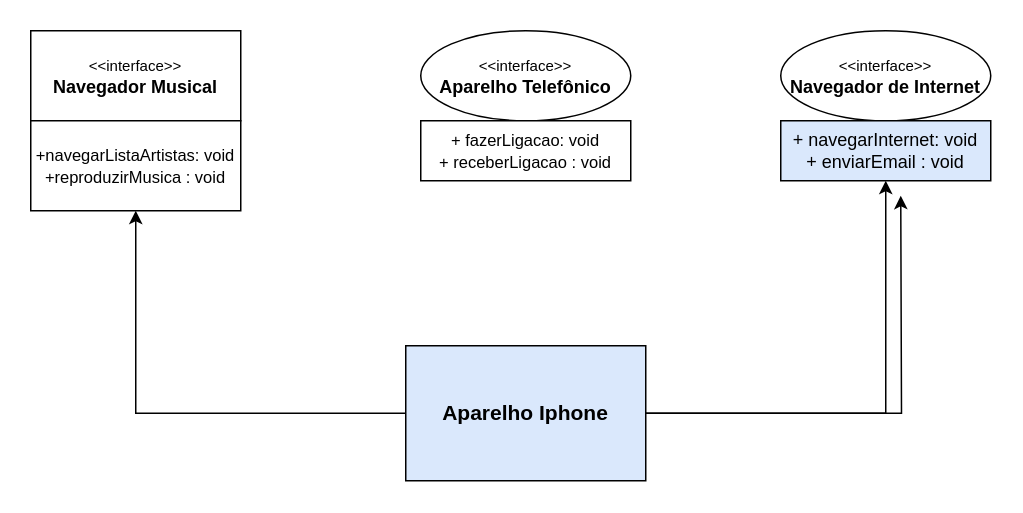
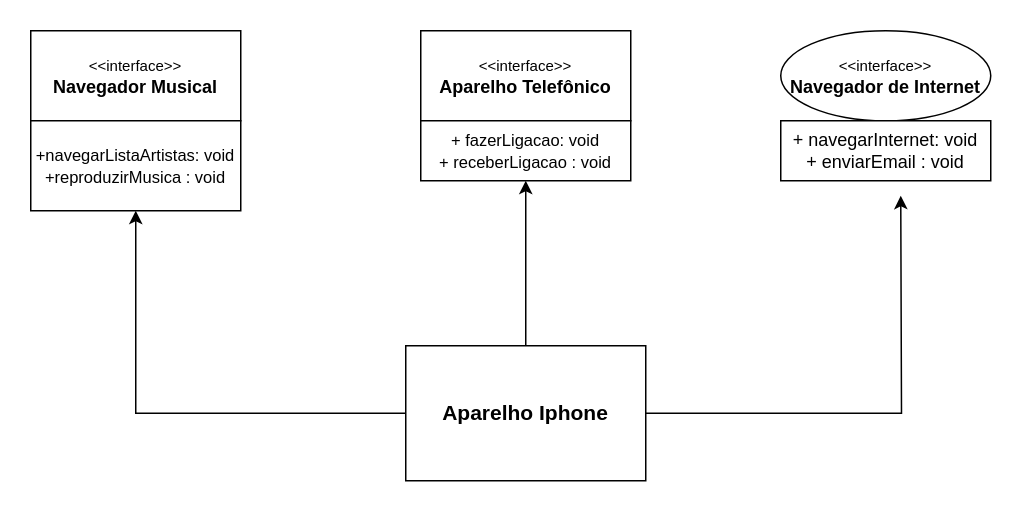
node "<<interface>> Aparelho Telefônico": shape ellipse -> rectangle
node "+ navegarInternet: void + enviarEmail : void": fillcolor #dae8fc -> #ffffff
edge "Aparelho Iphone" -> "+ navegarInternet: void + enviarEmail : void": now "Aparelho Iphone" -> "+ fazerLigacao: void + receberLigacao : void"
node "Aparelho Iphone": fillcolor #dae8fc -> #ffffff
